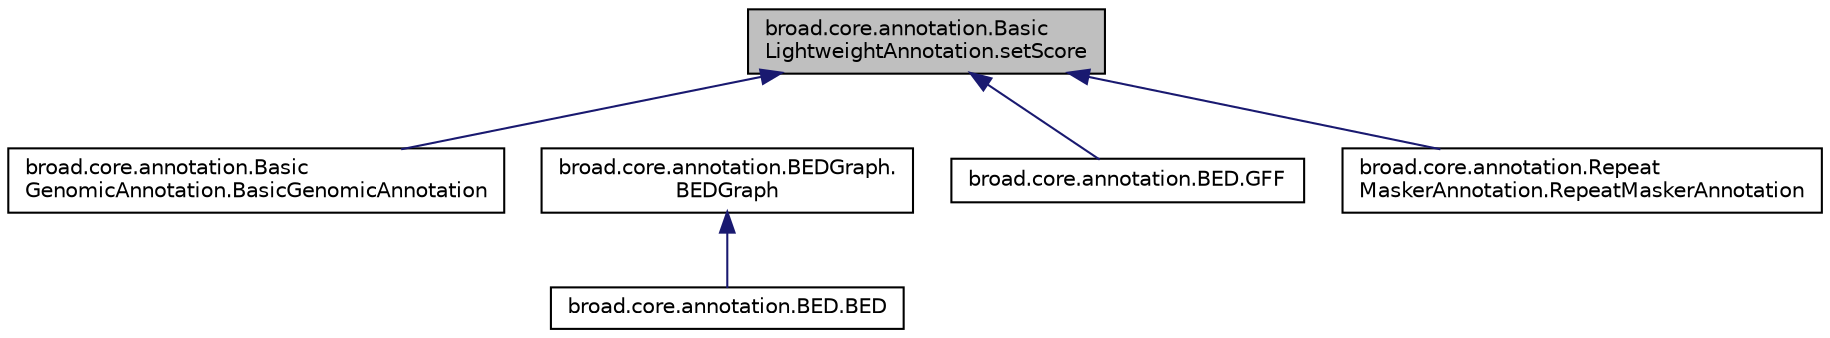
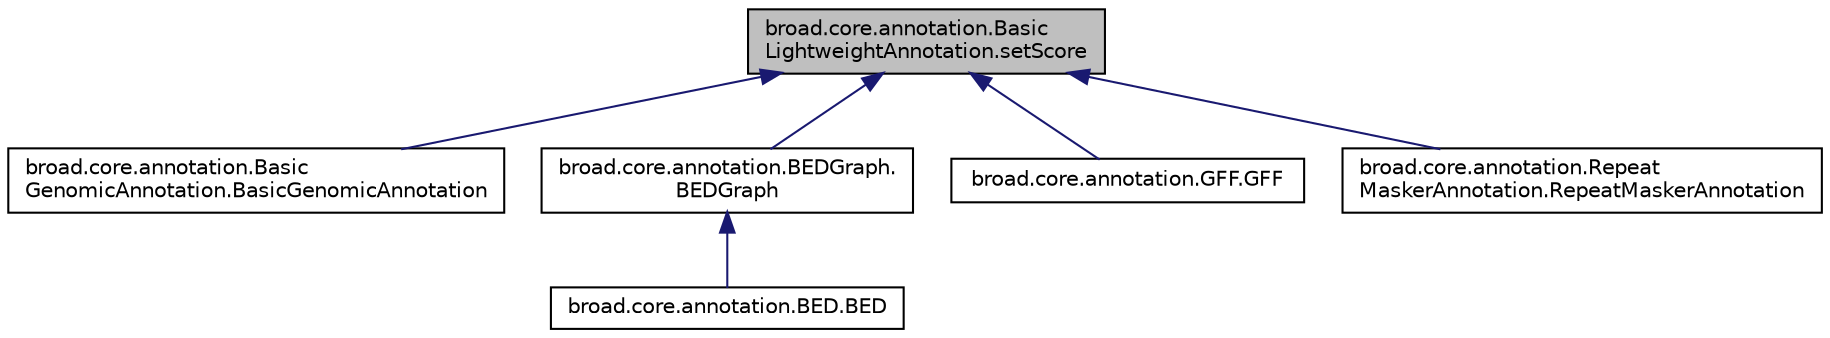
edge "broad.core.annotation.BEDGraph. BEDGraph" -> "broad.core.annotation.Basic LightweightAnnotation.setScore": added
node "broad.core.annotation.BED.GFF": label "broad.core.annotation.BED.GFF" -> "broad.core.annotation.GFF.GFF"
